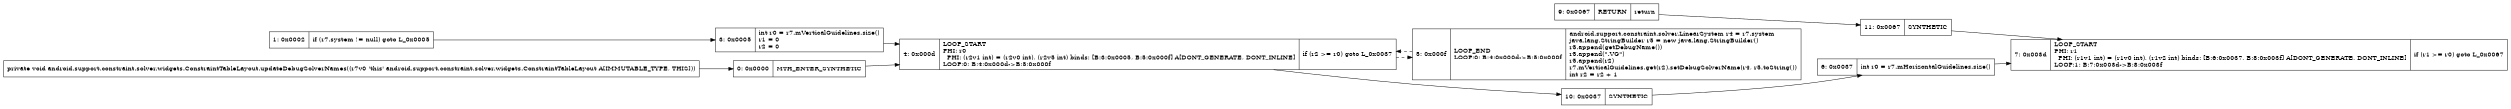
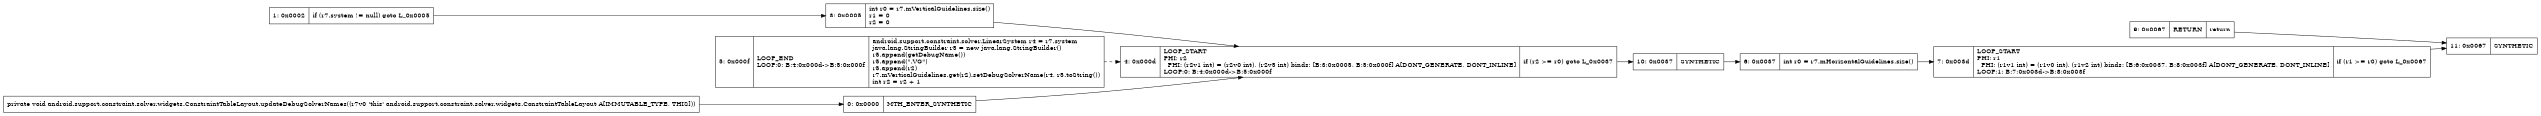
edge "11: 0x0067" -> "7: 0x003d": reversed
node "4: 0x000d": text "PHI: r0" -> "PHI: r2"
edge "4: 0x000d" -> "5: 0x000f": removed
